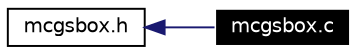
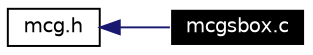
node "mcgsbox.h": label "mcgsbox.h" -> "mcg.h"
